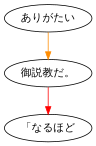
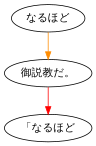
node "ありがたい": label "ありがたい" -> "なるほど"
